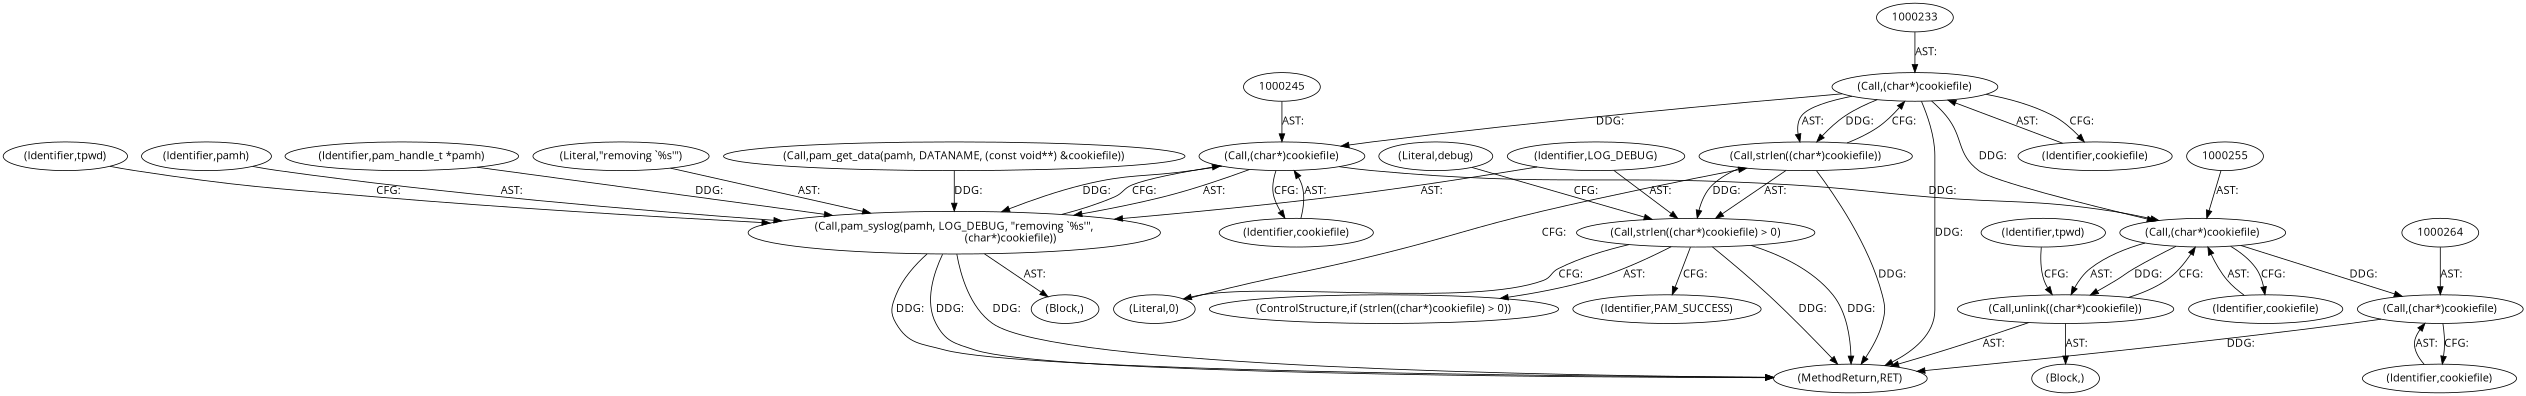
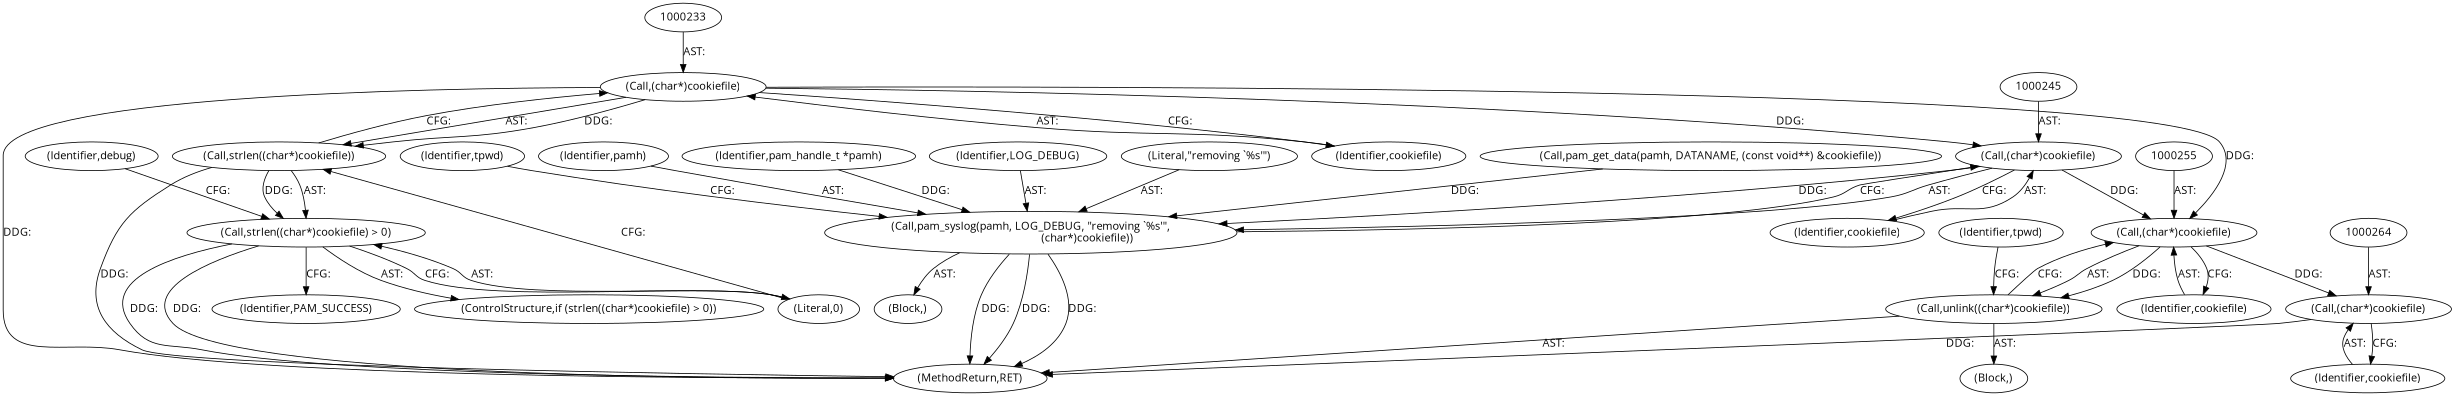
node "(Literal,debug)": label "(Literal,debug)" -> "(Identifier,debug)"
edge "(Identifier,LOG_DEBUG)" -> "(Call,strlen((char*)cookiefile) > 0)": now "(Literal,0)" -> "(Call,strlen((char*)cookiefile) > 0)"
